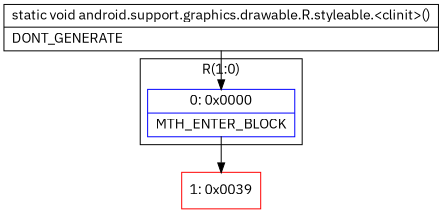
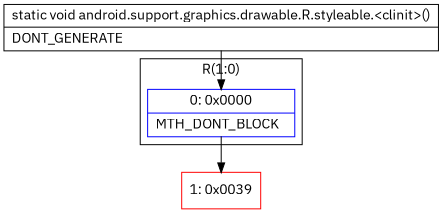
node "0: 0x0000": text "MTH_ENTER_BLOCK" -> "MTH_DONT_BLOCK"
